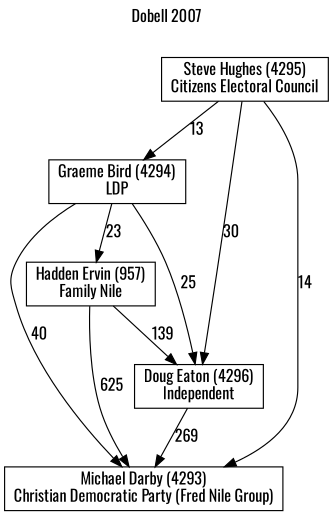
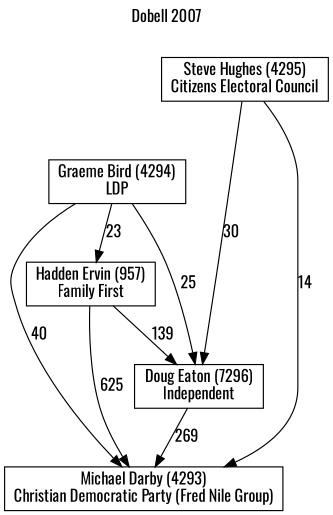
edge "Steve Hughes (4295) Citizens Electoral Council" -> "Graeme Bird (4294) LDP": removed, label "13"
node "Hadden Ervin (957) Family Nile": label "Hadden Ervin (957) Family Nile" -> "Hadden Ervin (957) Family First"
node "Doug Eaton (4296) Independent": label "Doug Eaton (4296) Independent" -> "Doug Eaton (7296) Independent"
